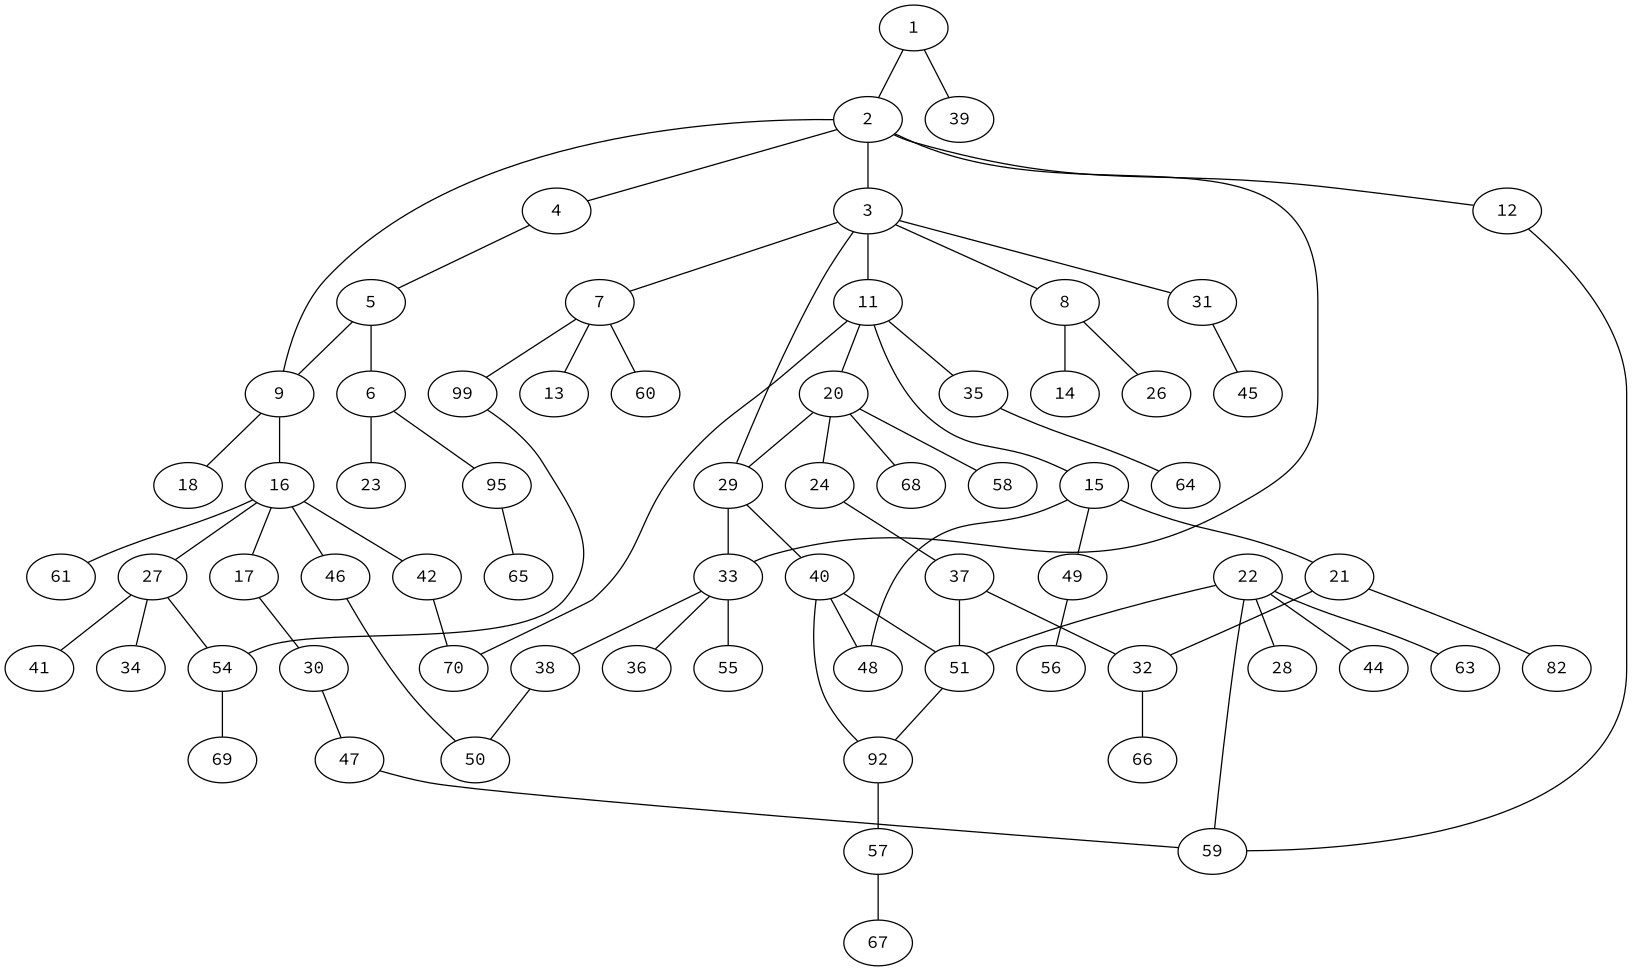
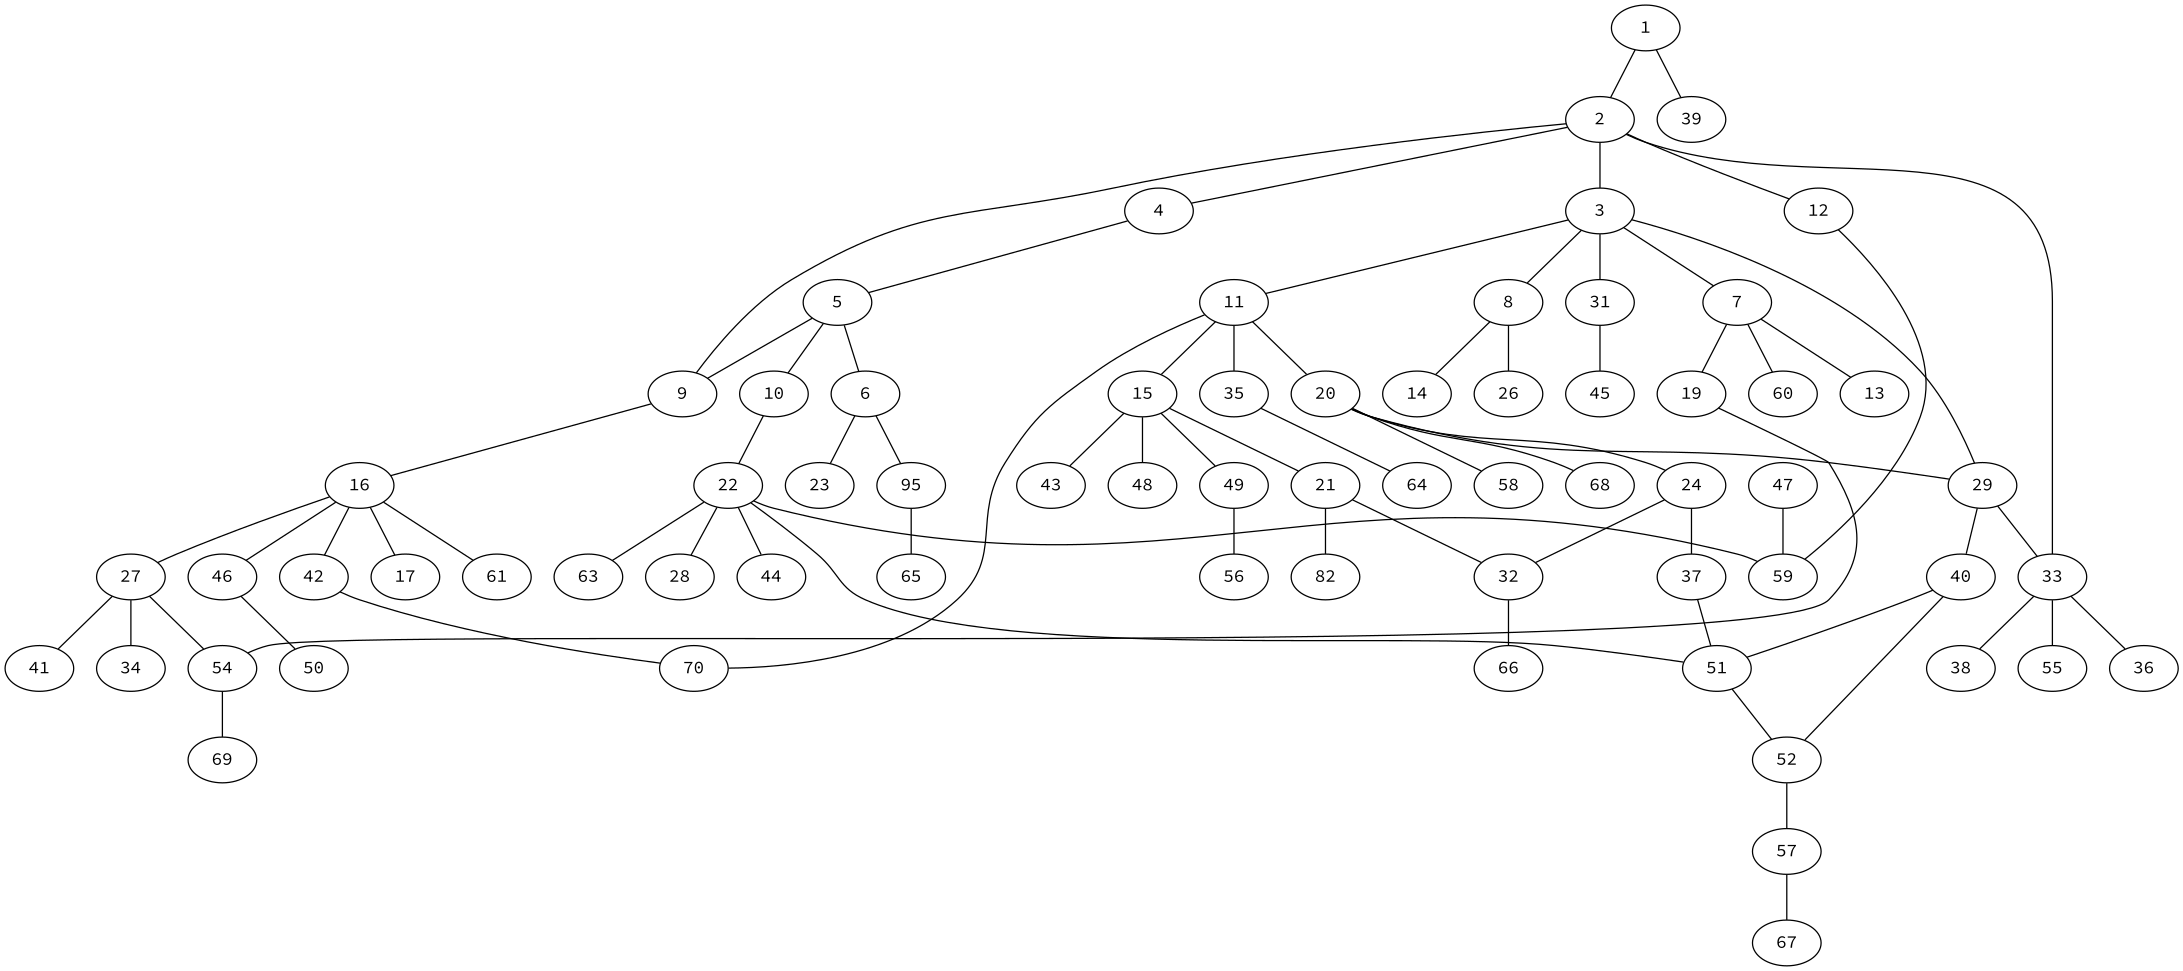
node "99": label "99" -> "19"
node "10": added
node "18": removed
node "43": added
edge "37" -- "32": now "24" -- "32"
edge "40" -- "48": removed
node "30": removed
edge "38" -- "50": removed
node "92": label "92" -> "52"
